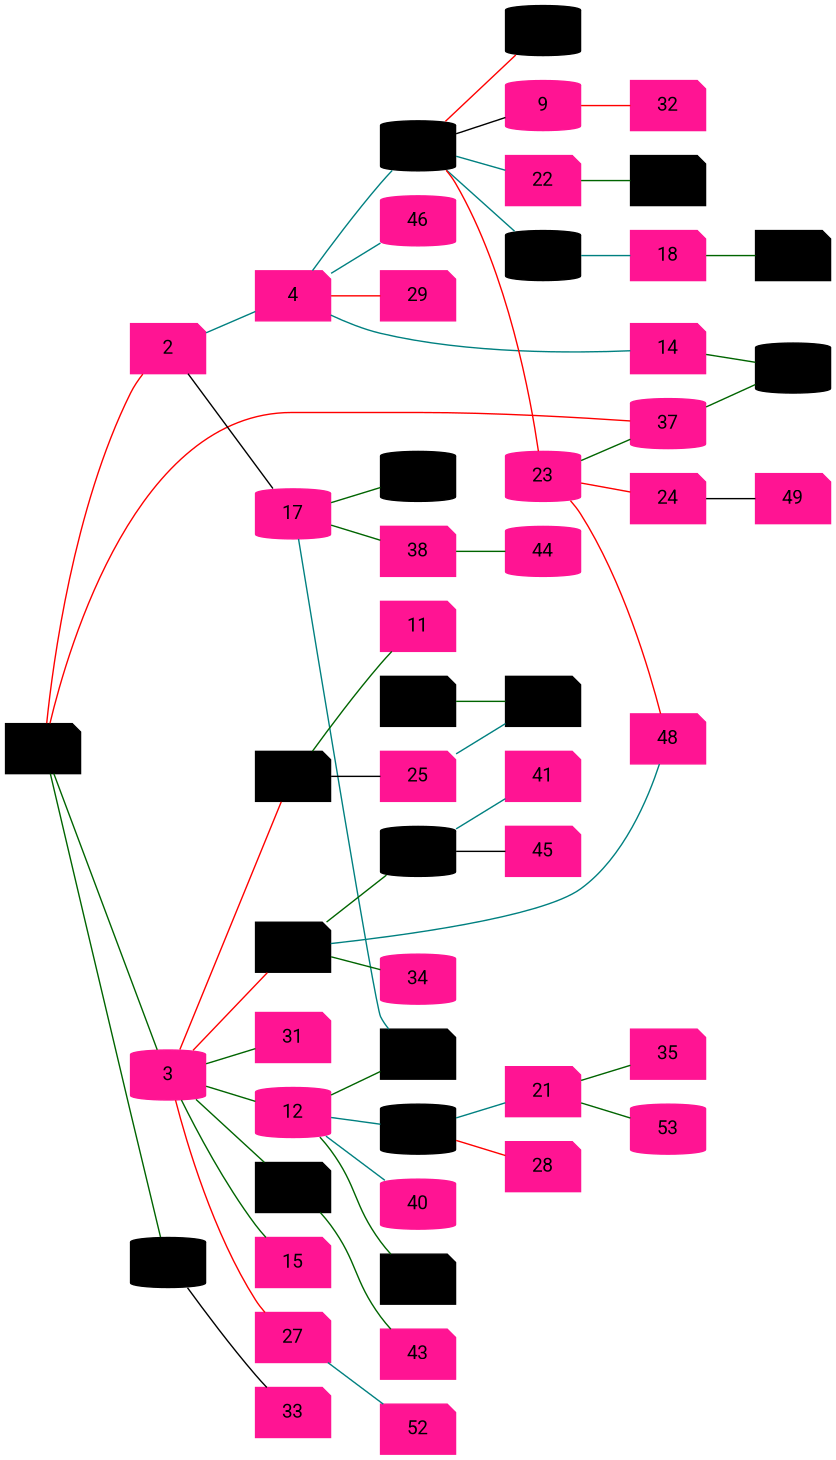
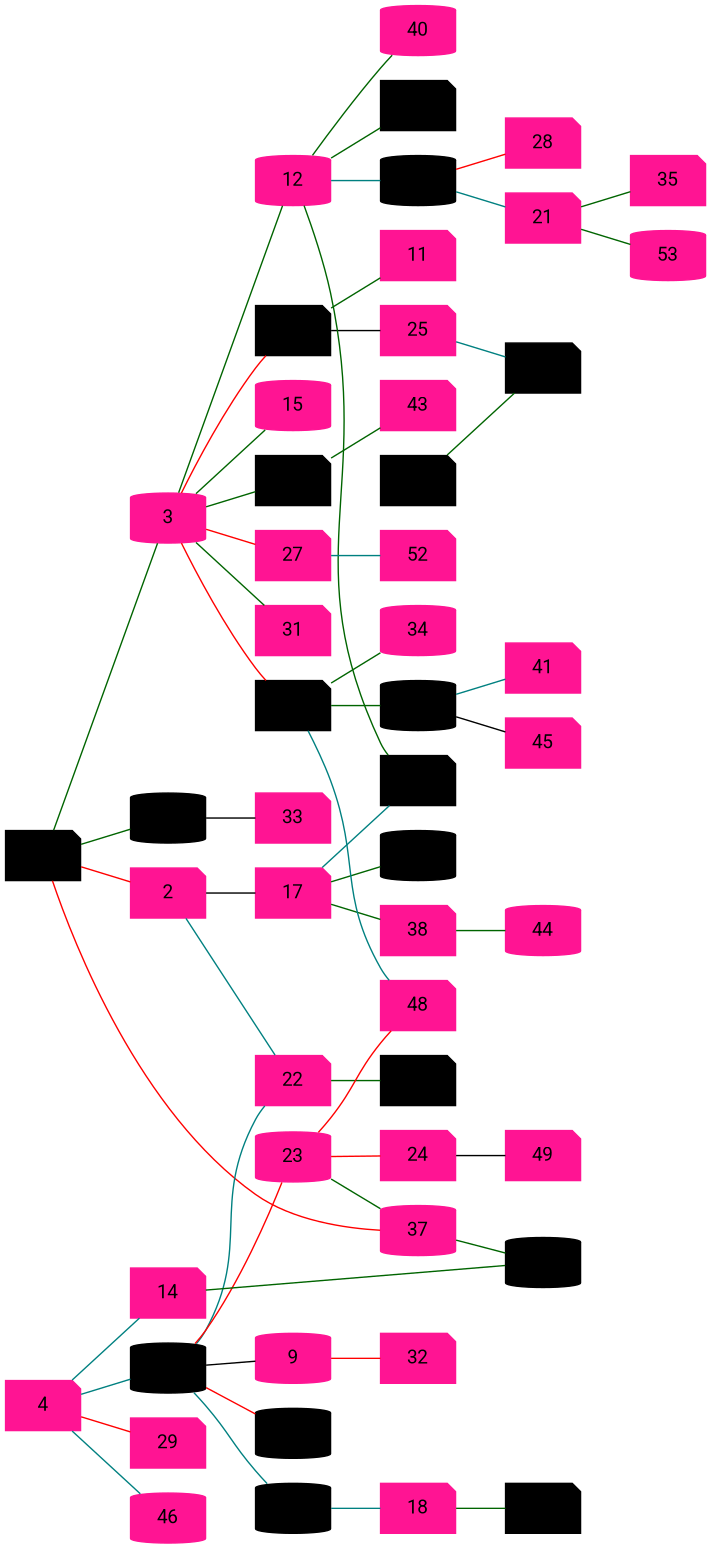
edge "4" -- "2": now "22" -- "2"
node "17": shape cylinder -> note
edge "12" -- "40": color teal -> darkgreen
node "15": shape note -> cylinder
